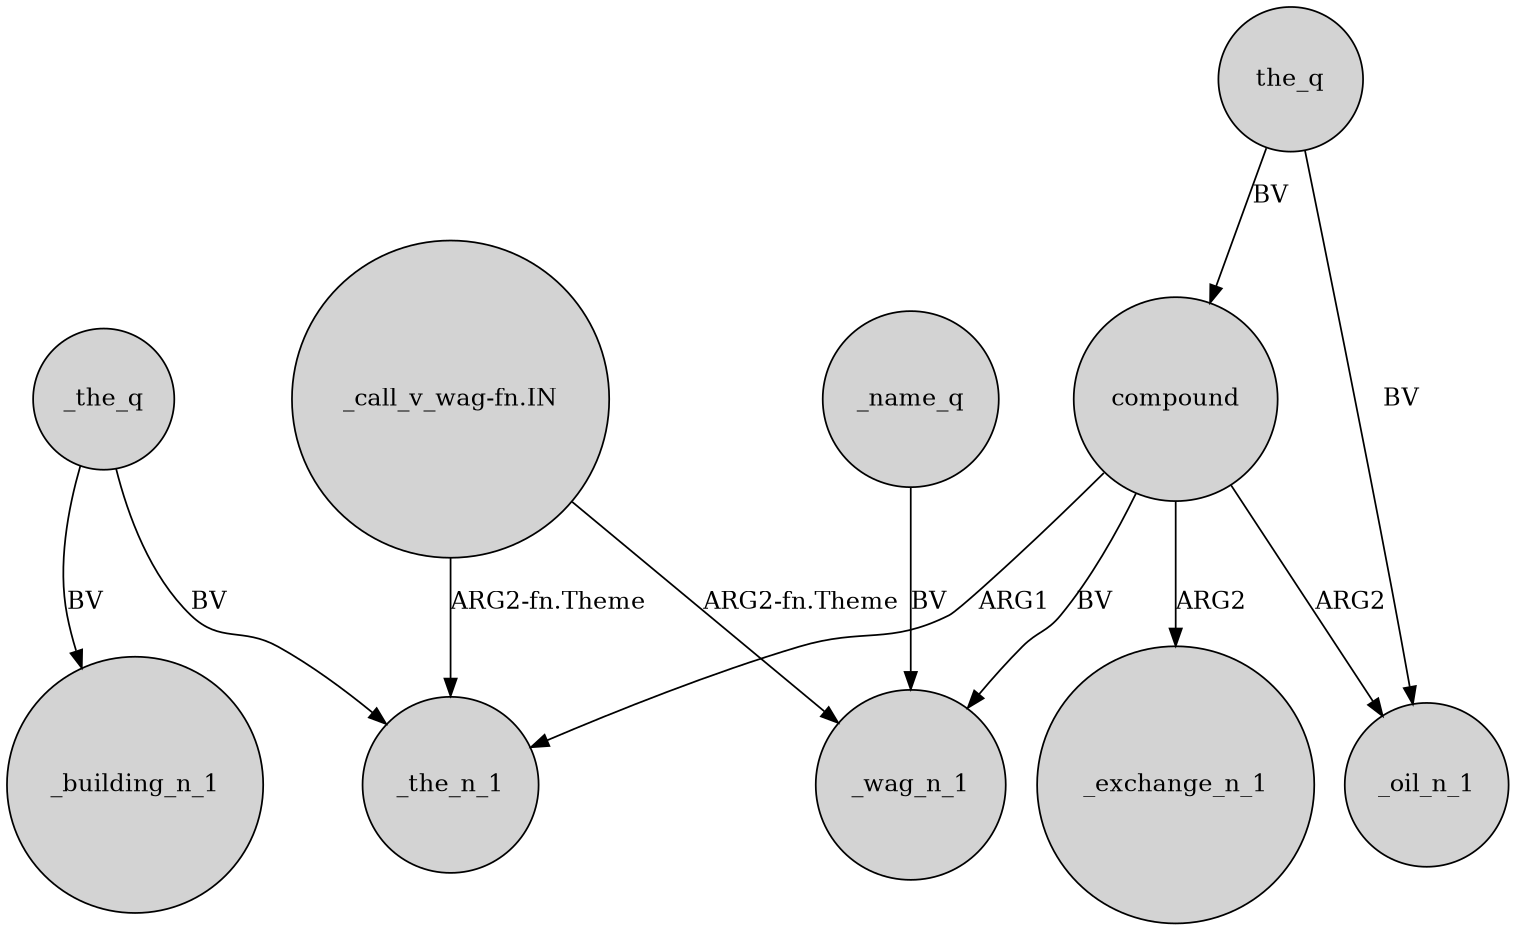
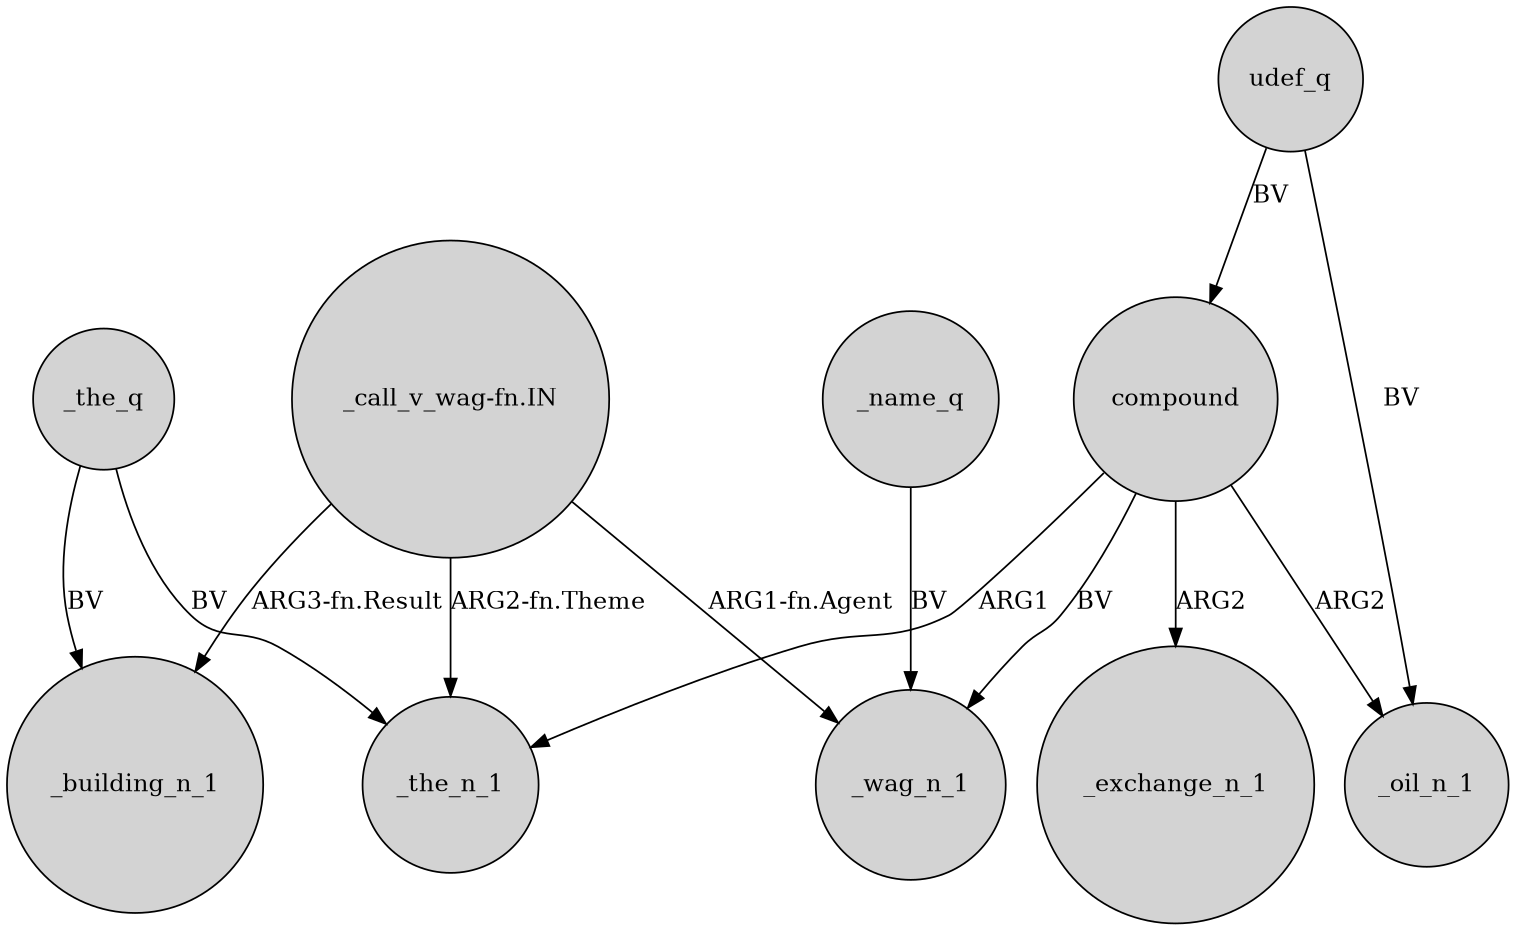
node "the_q": label "the_q" -> "udef_q"
edge "_call_v_wag-fn.IN" -> "_building_n_1": added, label "ARG3-fn.Result"
edge "_call_v_wag-fn.IN" -> "_wag_n_1": label "ARG2-fn.Theme" -> "ARG1-fn.Agent"
